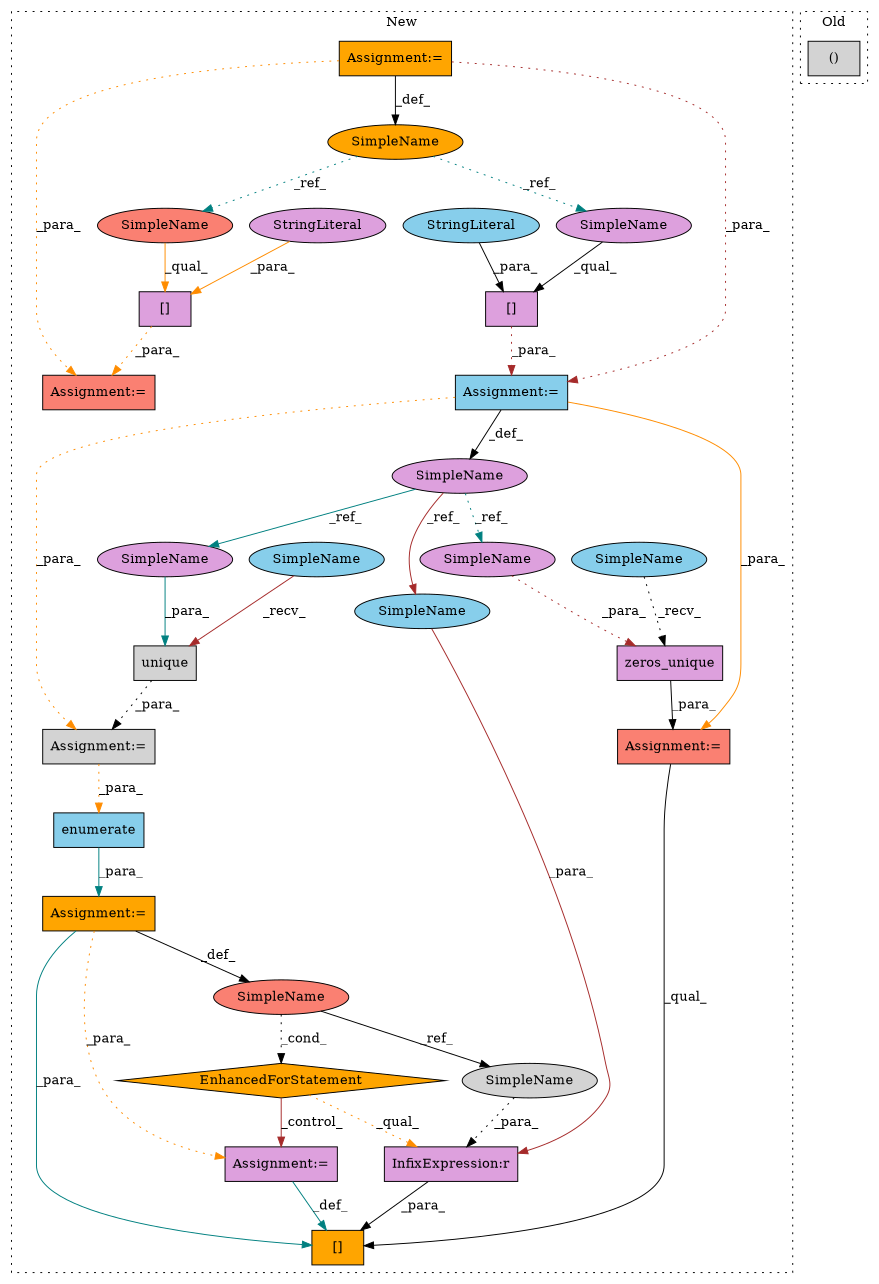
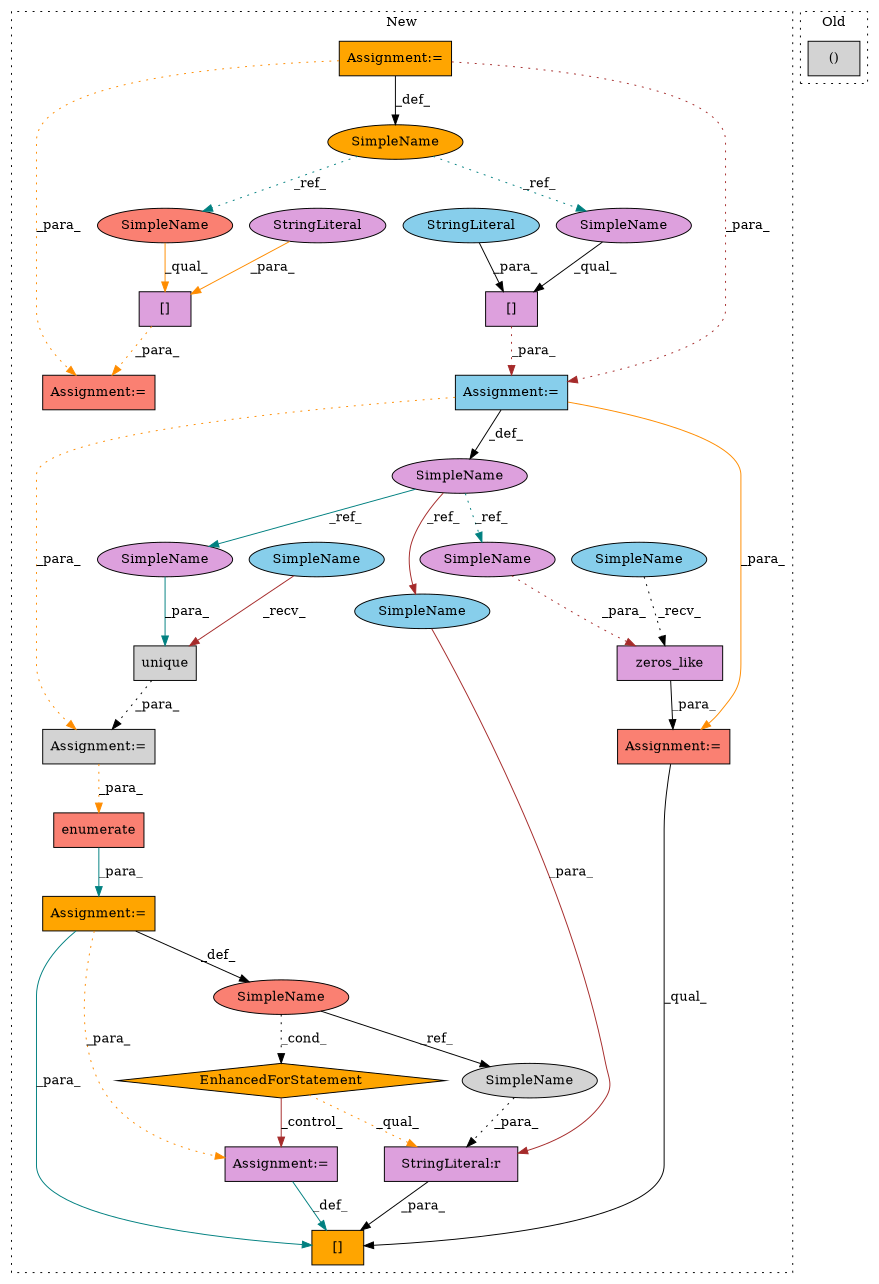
node "zeros_unique": label "zeros_unique" -> "zeros_like"
node "enumerate": fillcolor skyblue -> salmon
node "InfixExpression:r": label "InfixExpression:r" -> "StringLiteral:r"
